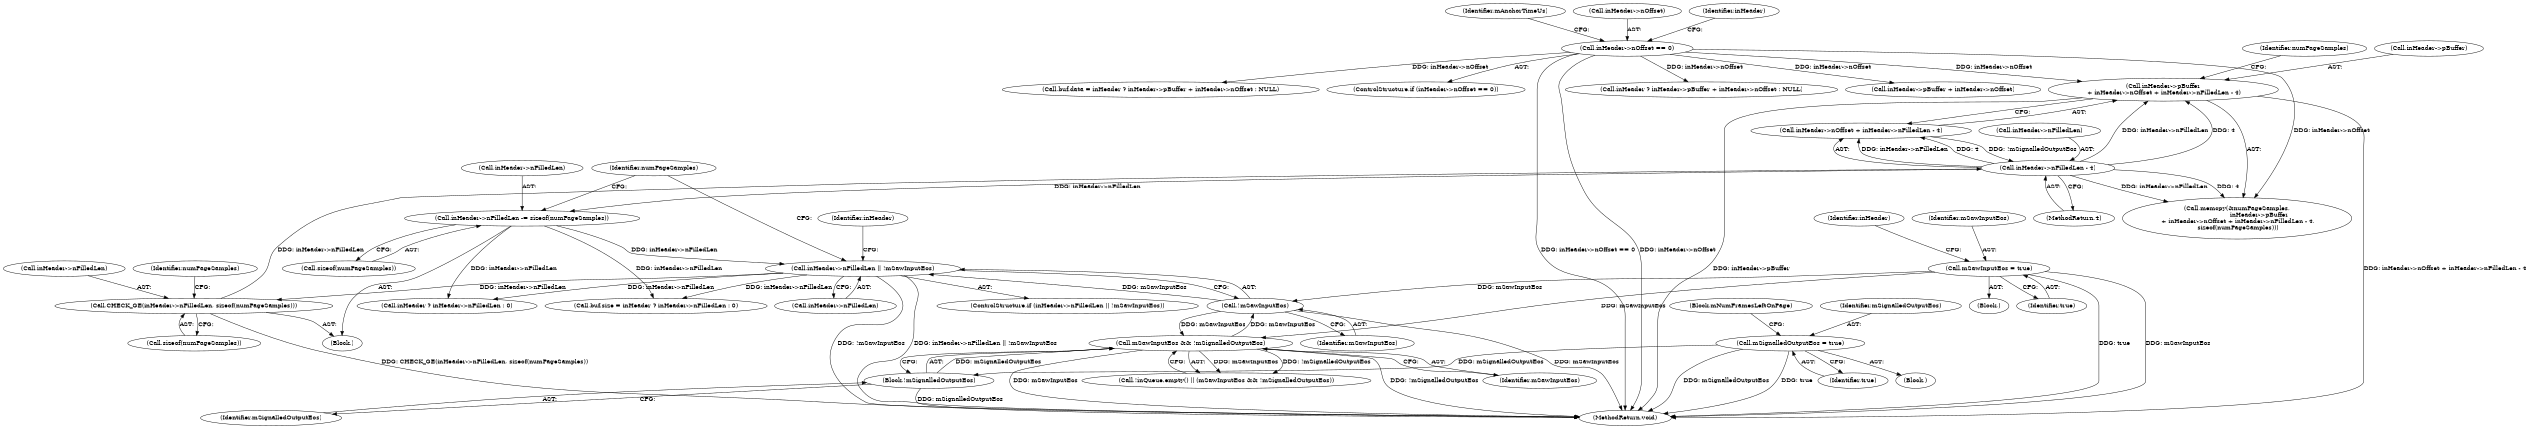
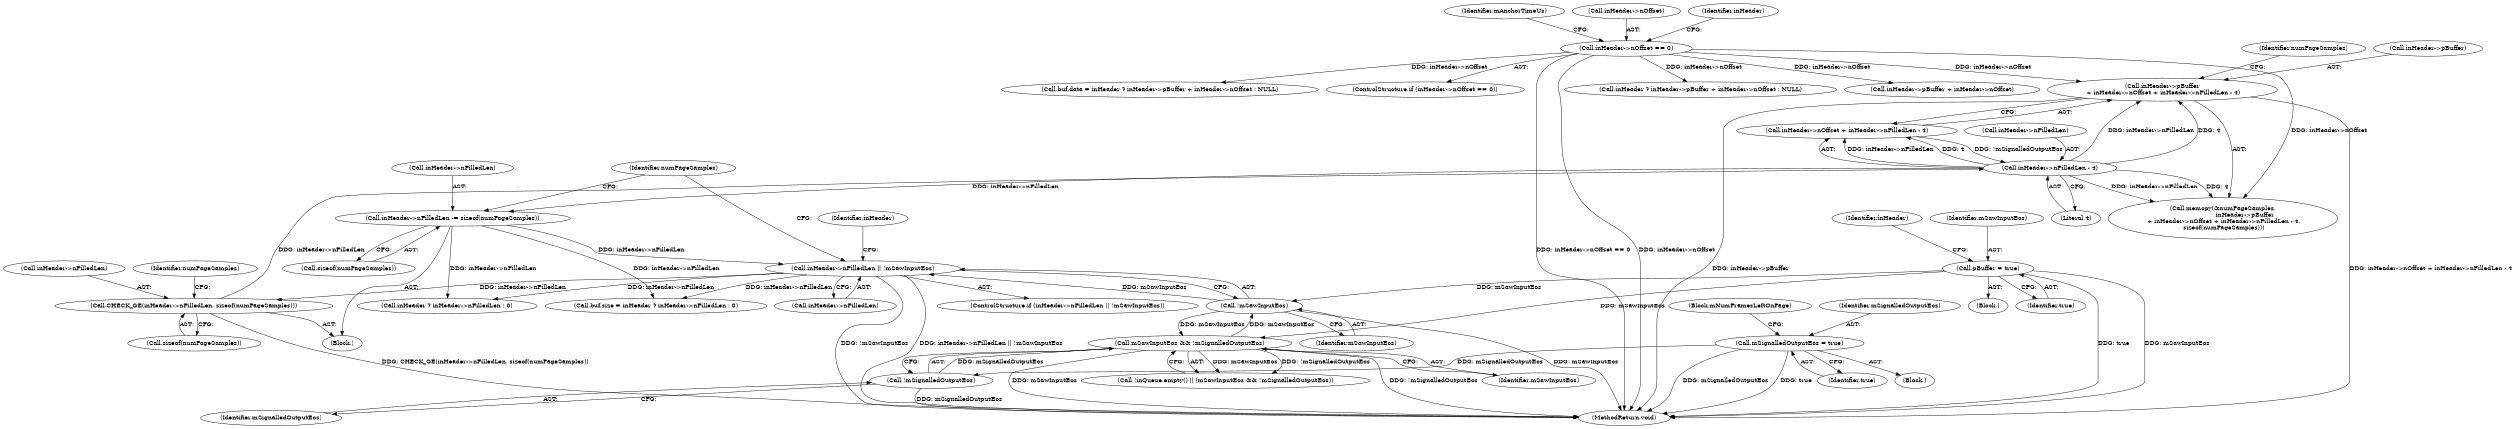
node "(MethodReturn,4)": label "(MethodReturn,4)" -> "(Literal,4)"
node "(Call,mSawInputEos = true)": label "(Call,mSawInputEos = true)" -> "(Call,pBuffer = true)"
node "(Block,!mSignalledOutputEos)": label "(Block,!mSignalledOutputEos)" -> "(Call,!mSignalledOutputEos)"
